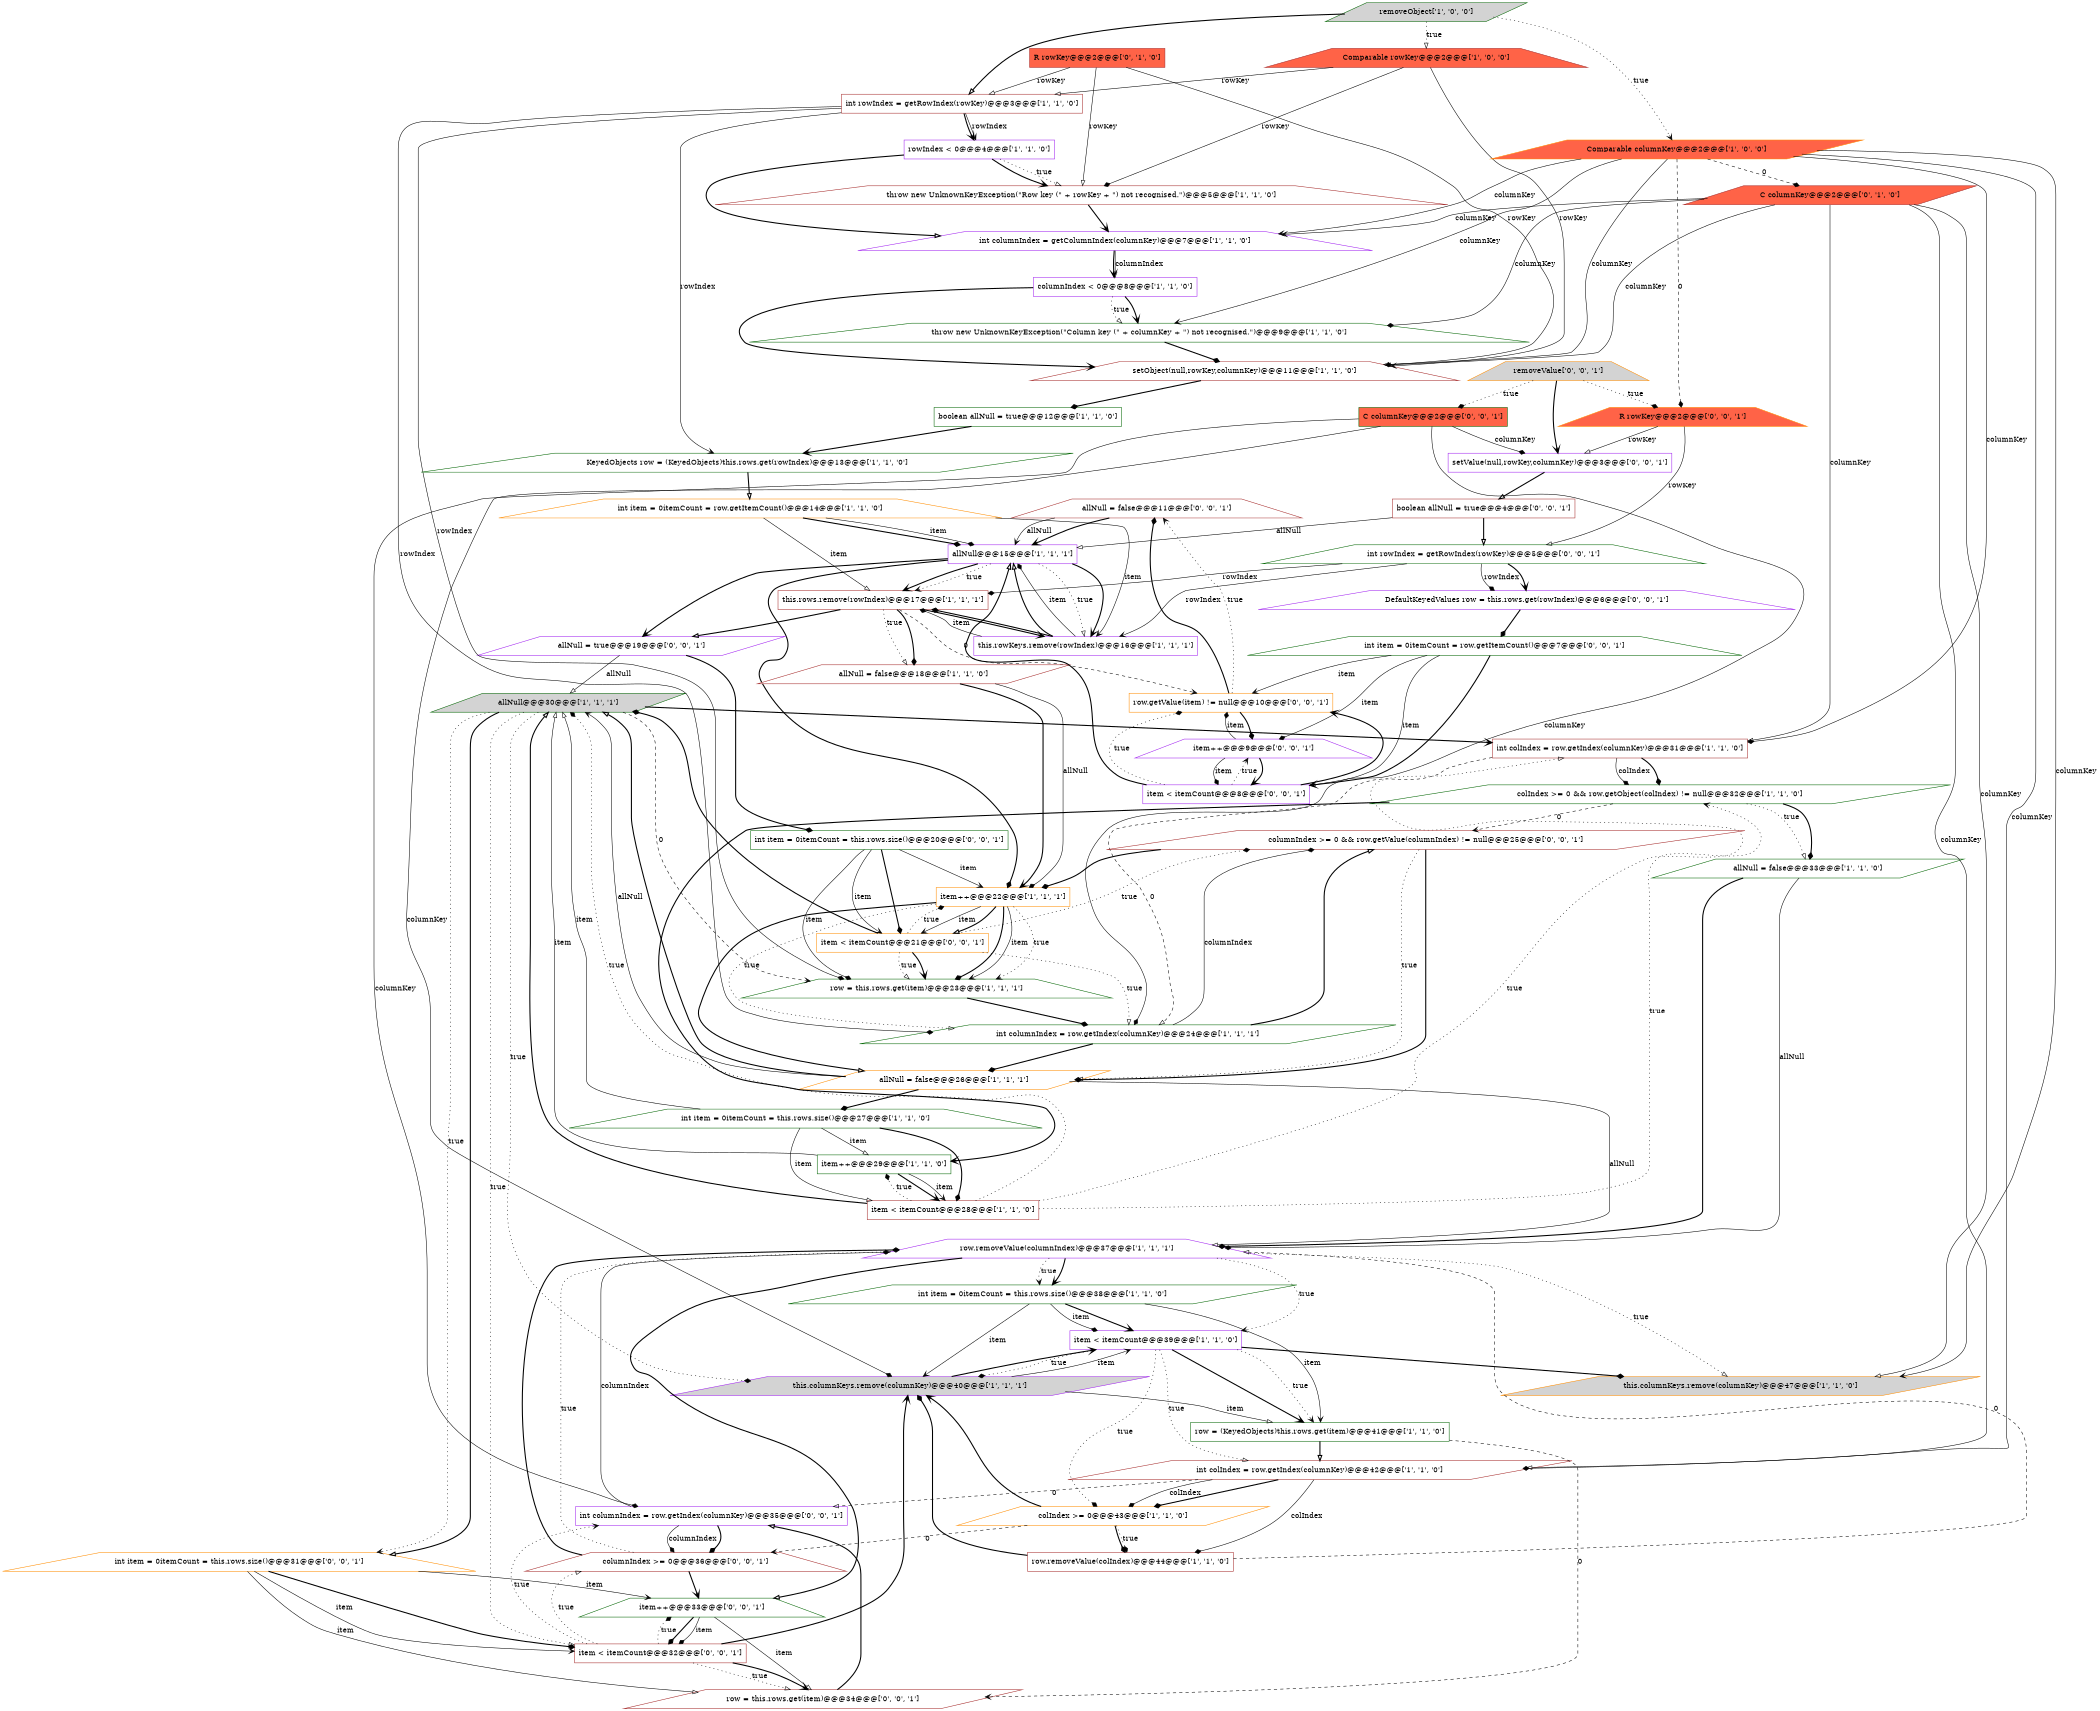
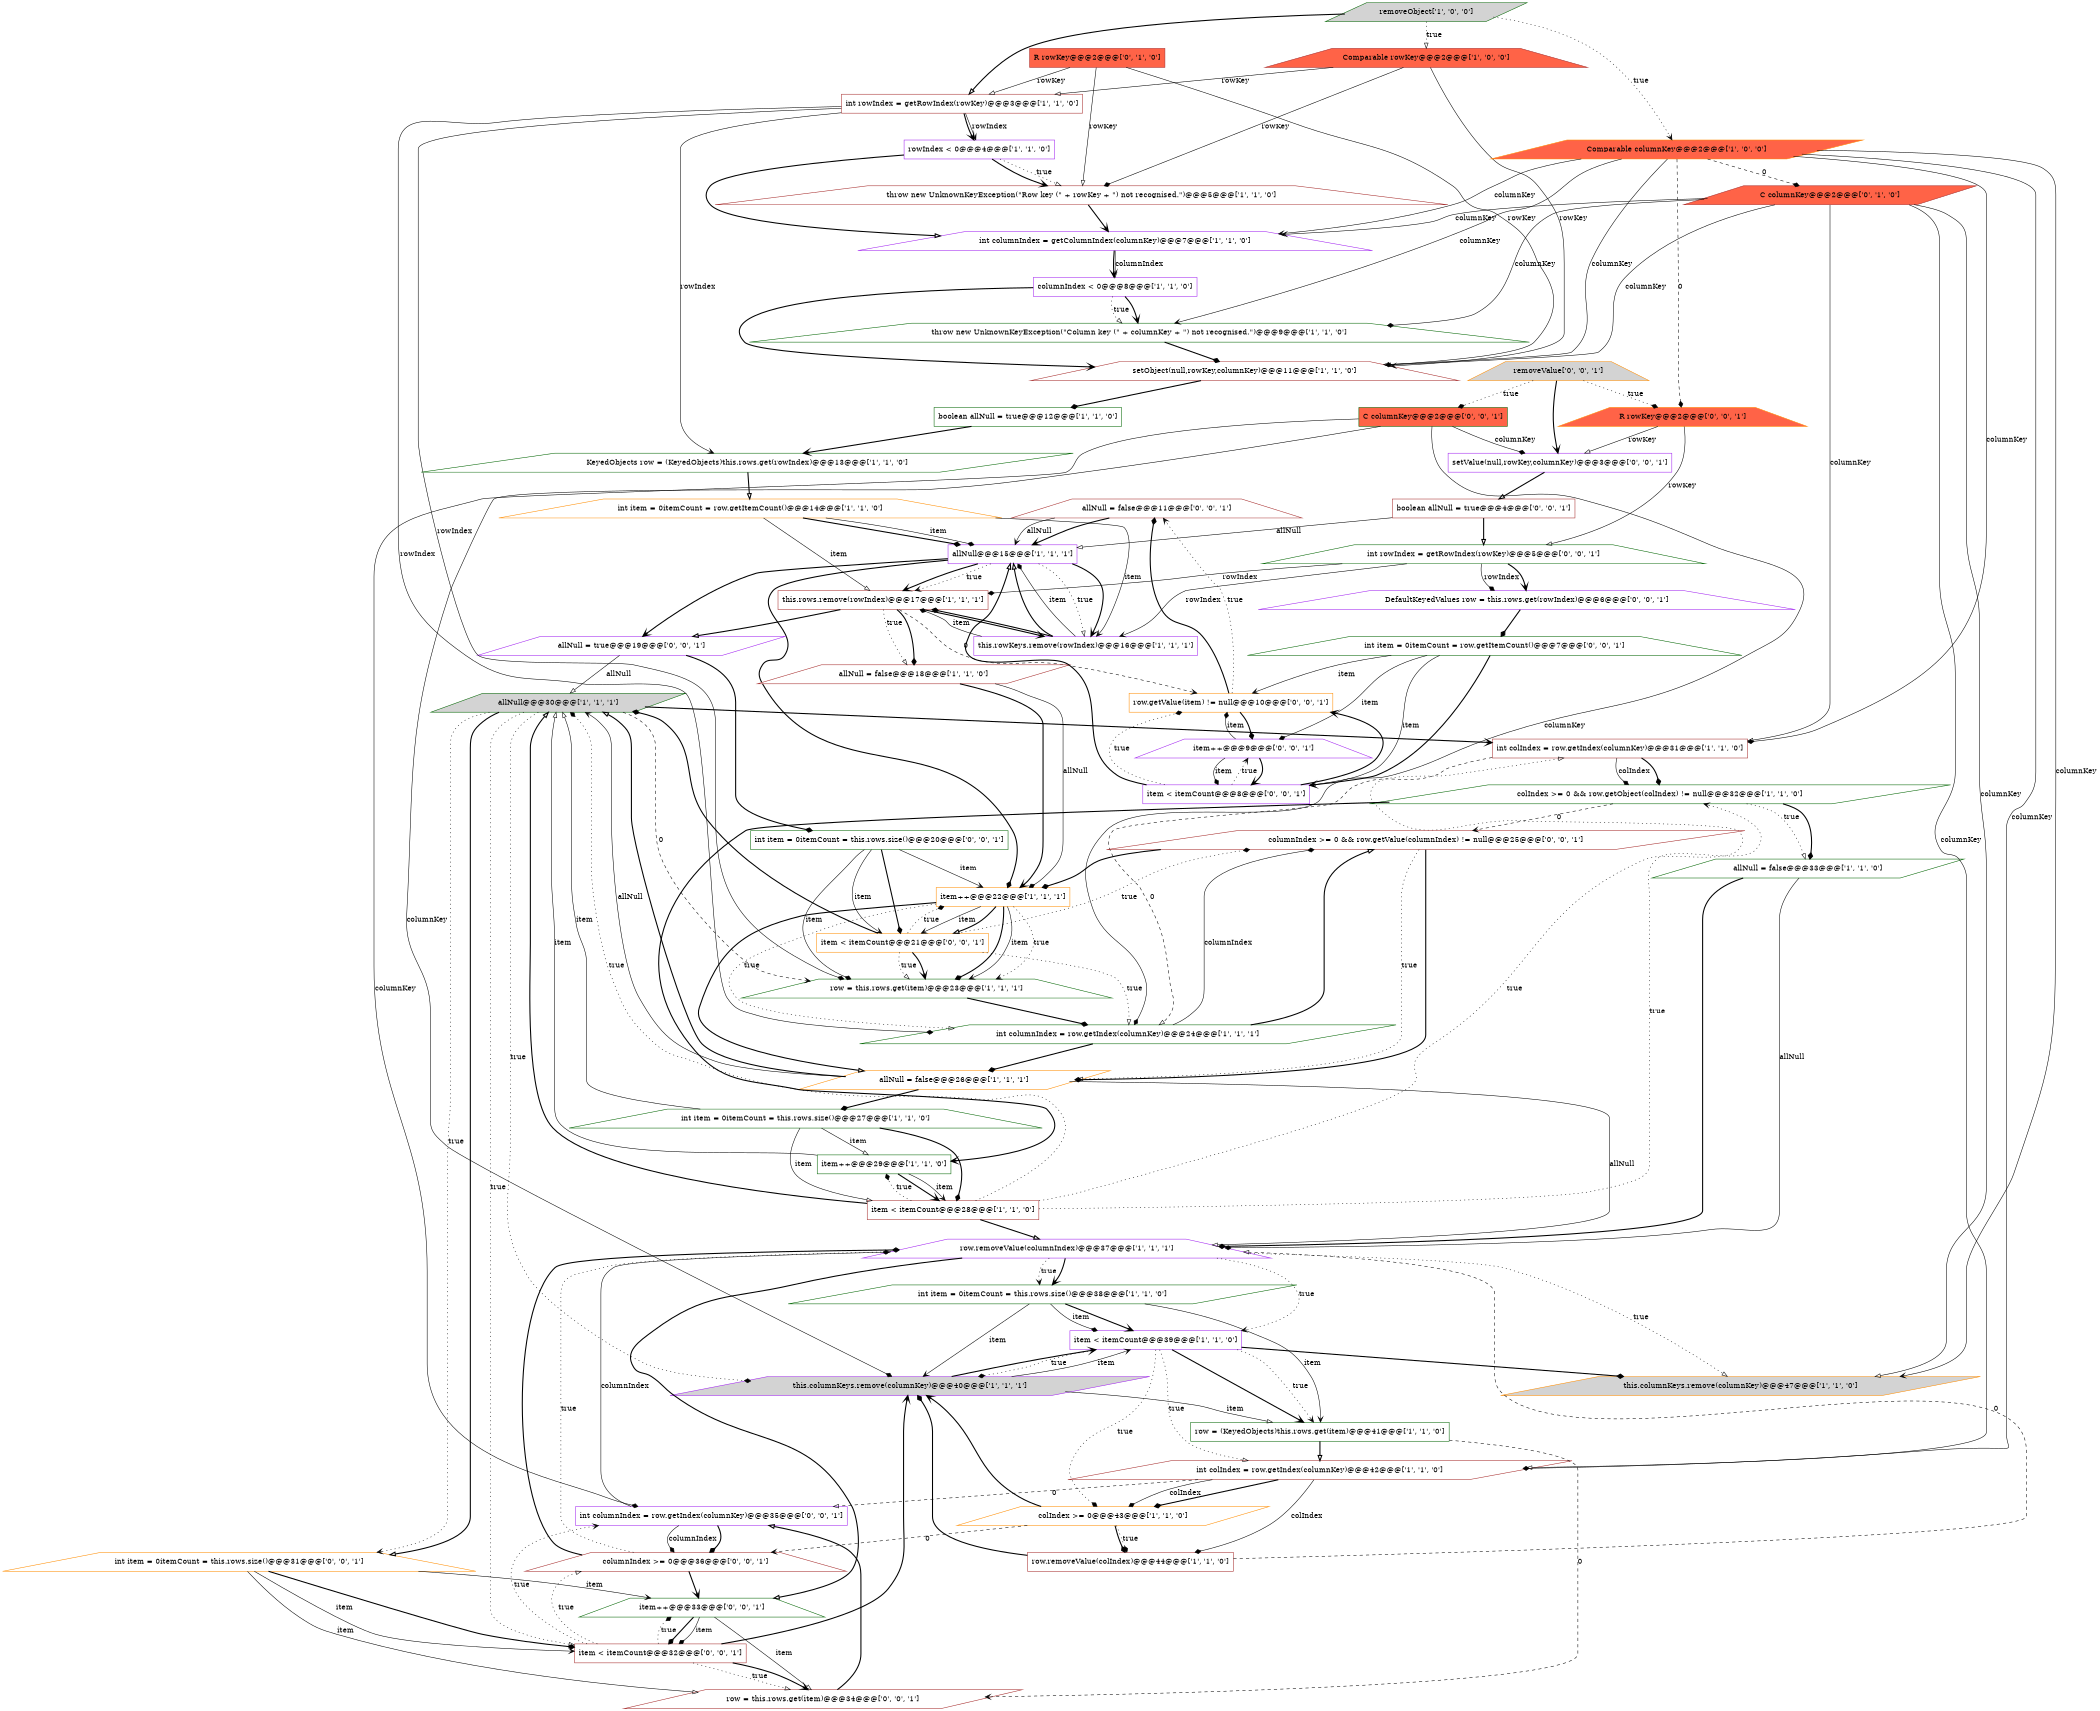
edge "item < itemCount@@@28@@@['1', '1', '0']" -> "row.removeValue(columnIndex)@@@37@@@['1', '1', '1']": added
